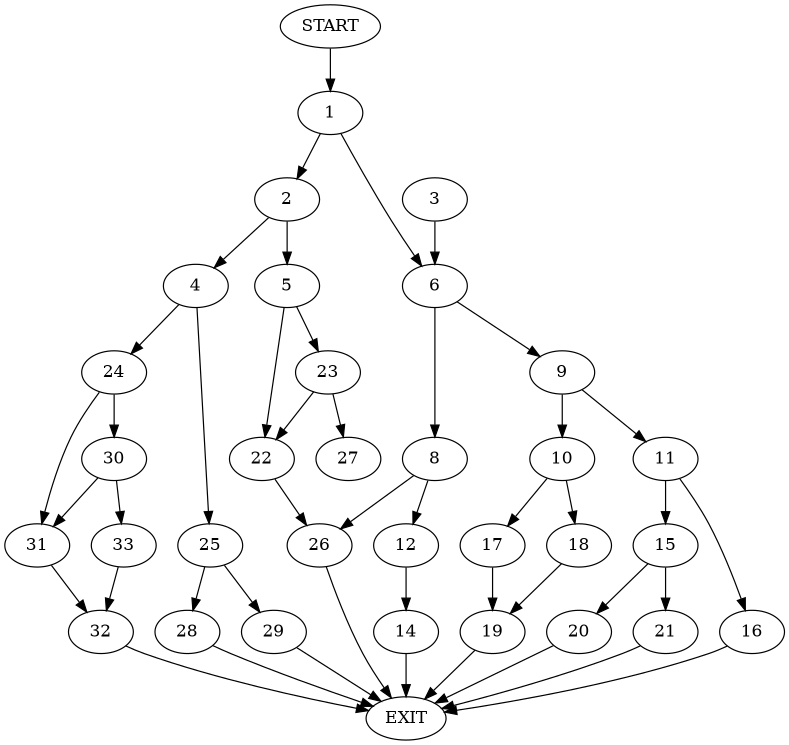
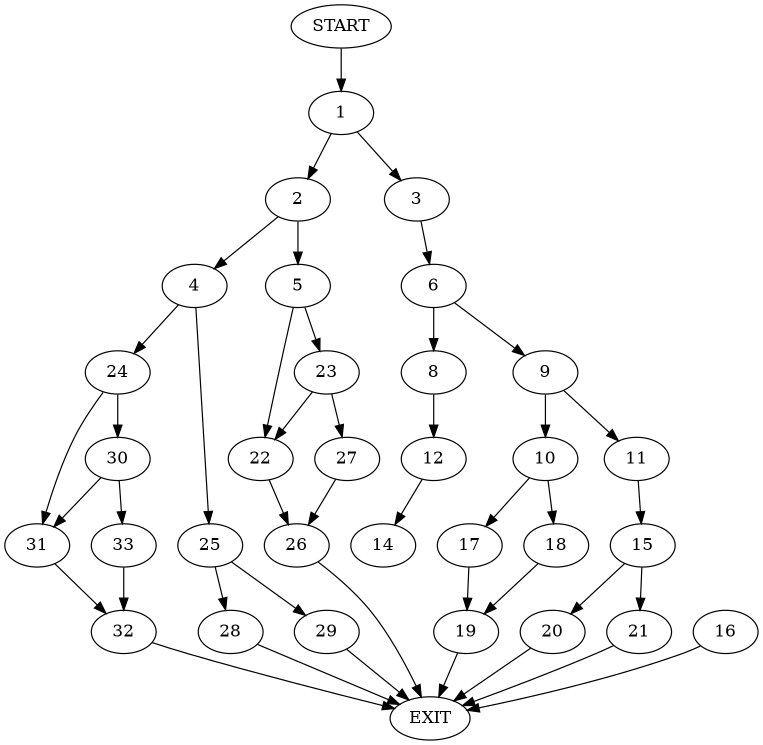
edge "1" -> "6": now "1" -> "3"
edge "8" -> "26": now "27" -> "26"
edge "11" -> "16": removed
edge "14" -> "EXIT": removed
